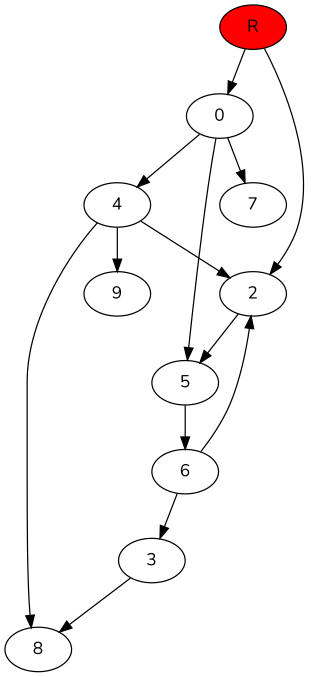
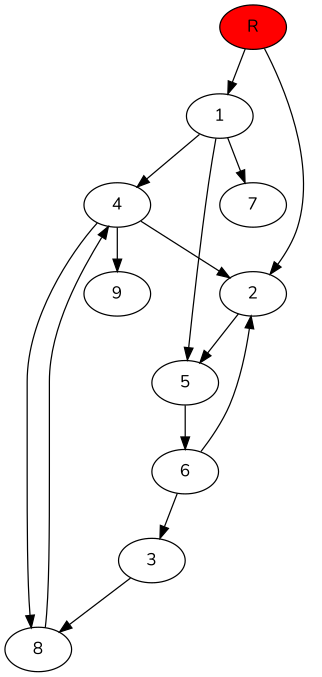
node "0": label "0" -> "1"
edge "8" -> "4": added
